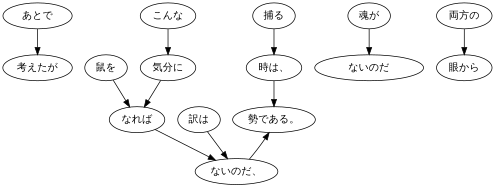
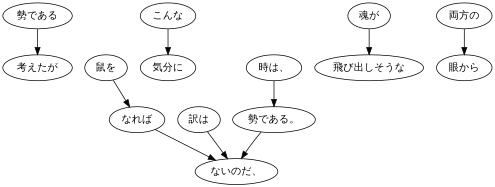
node "あとで": label "あとで" -> "勢である"
node "捕る": removed
node "ないのだ": label "ないのだ" -> "飛び出しそうな"
edge "気分に" -> "なれば": removed
edge "ないのだ、" -> "勢である。": reversed
